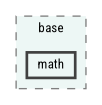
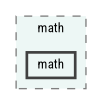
cluster "base": label "base" -> "math"
